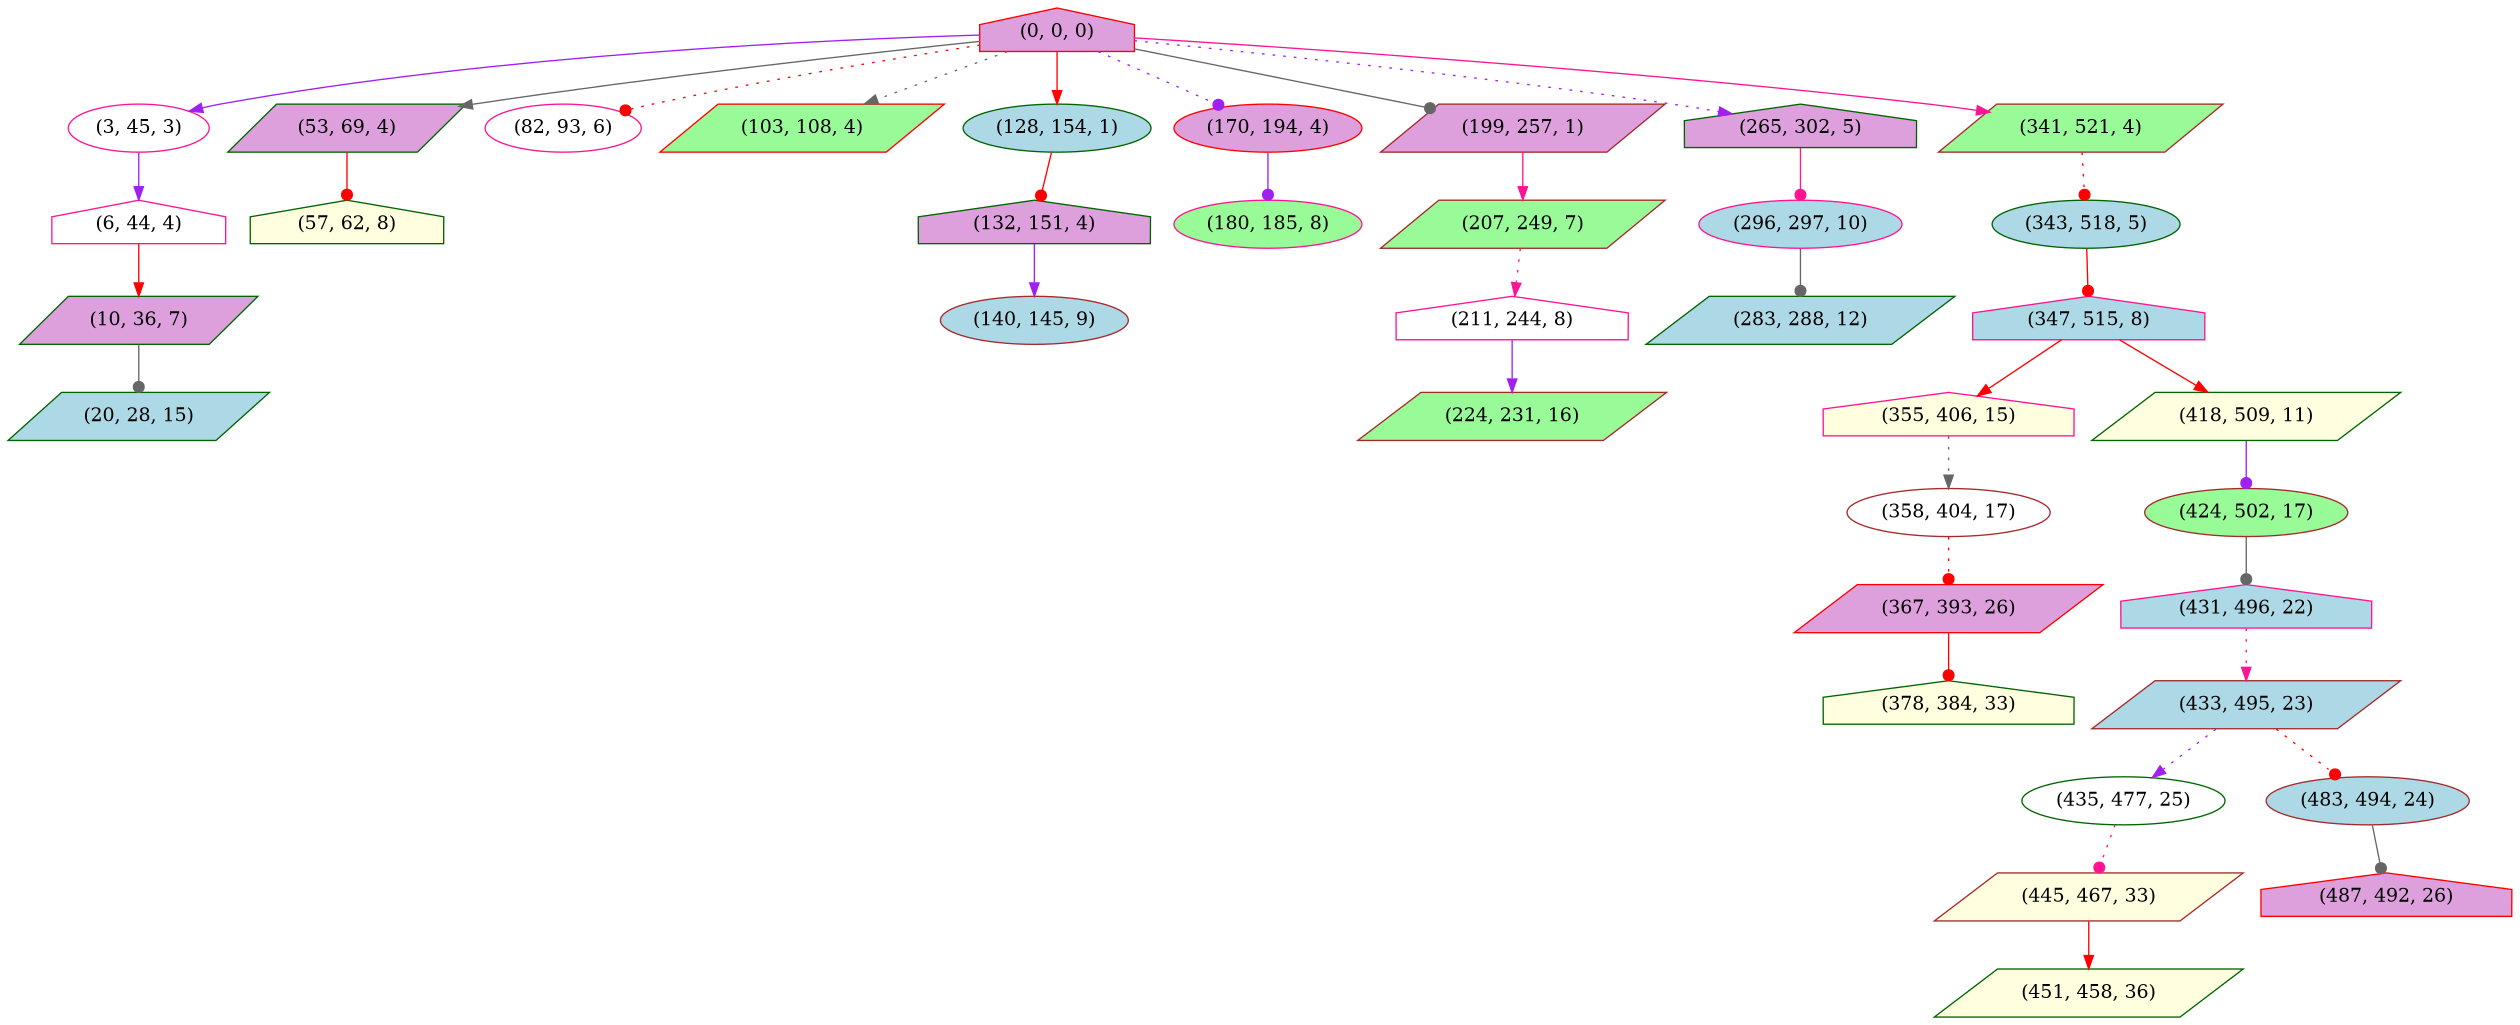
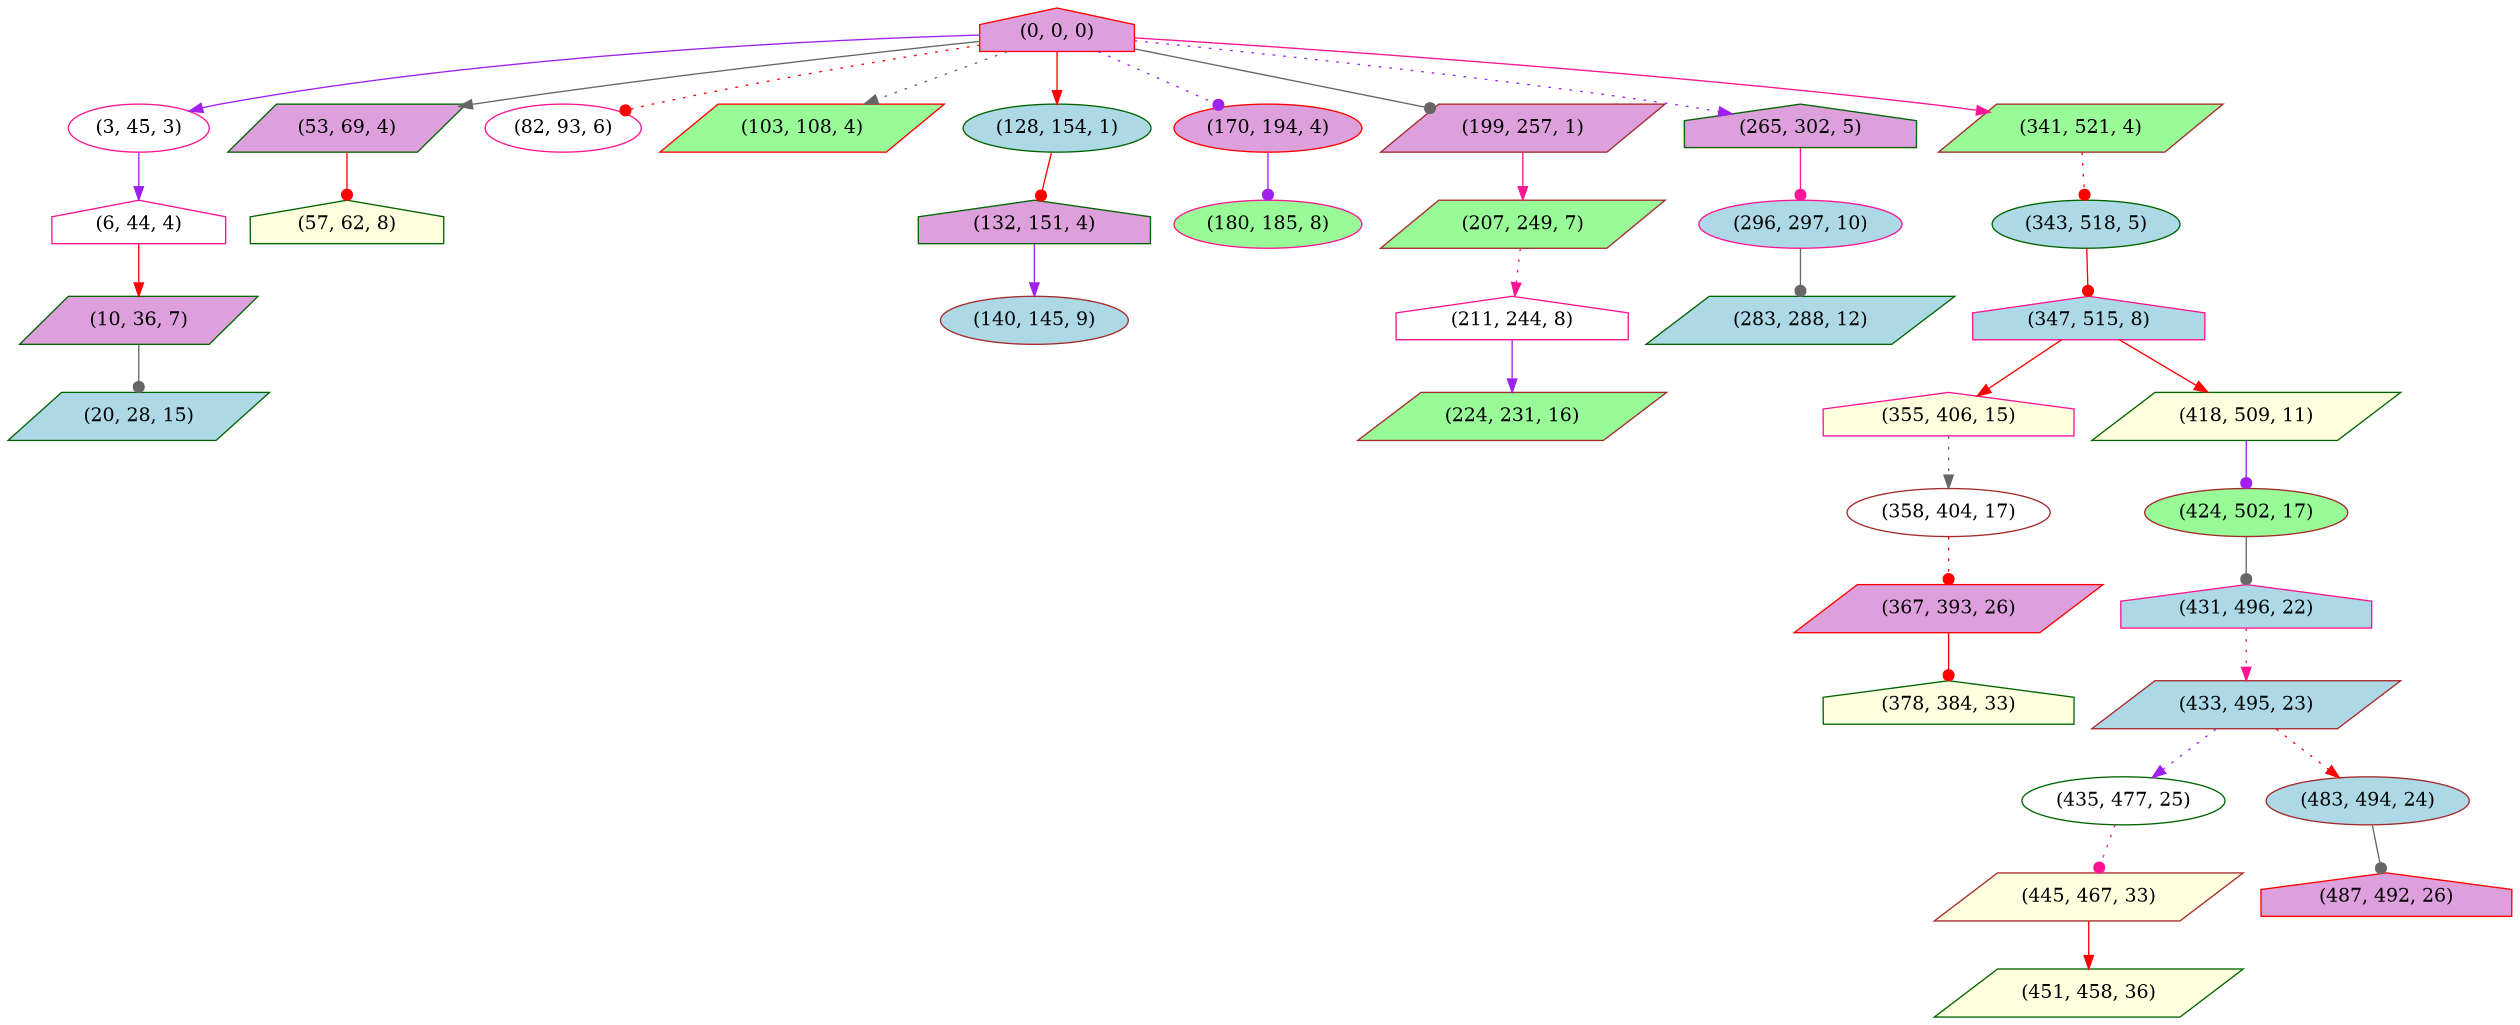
edge "(433, 495, 23)" -> "(483, 494, 24)": arrowhead dot -> normal
